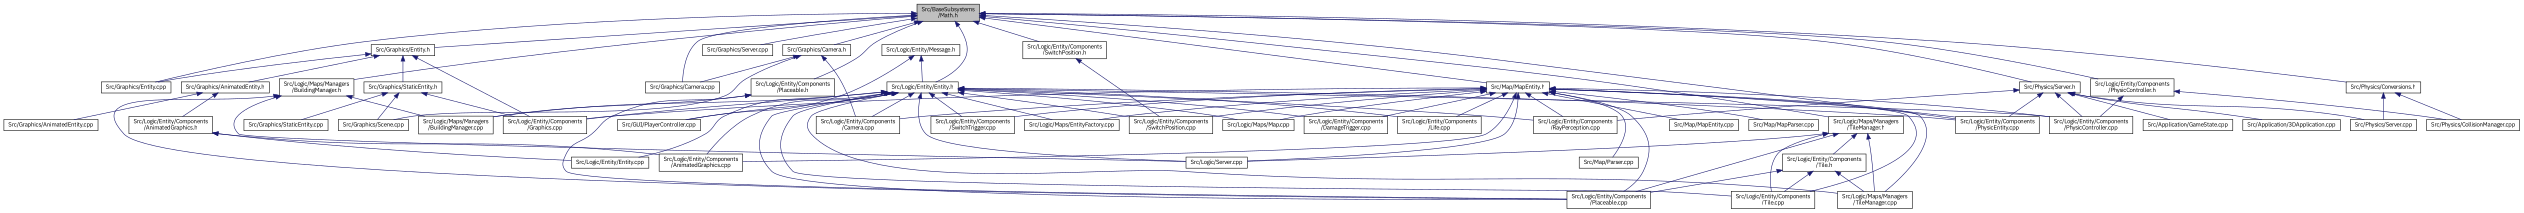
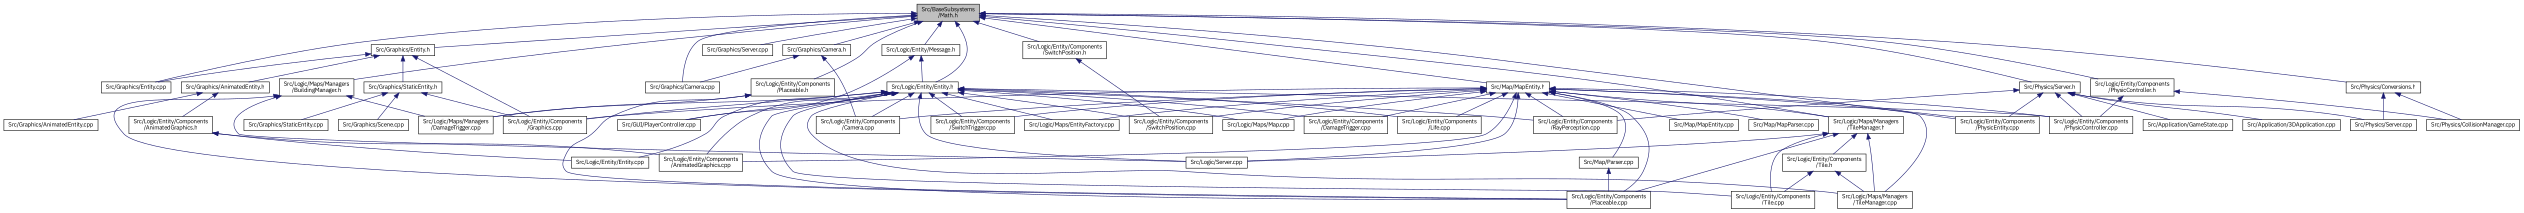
edge "Src/Logic/Entity/Message.h" -> "Src/BaseSubsystems /Math.h": added
edge "Src/Logic/Entity/Components /PhysicEntity.cpp" -> "Src/Logic/Entity/Entity.h": removed
edge "Src/Graphics/Scene.cpp" -> "Src/Graphics/Camera.h": removed
edge "Src/Logic/Entity/Components /Tile.cpp" -> "Src/Map/MapEntity.h": now "Src/Logic/Maps/Managers /TileManager.h" -> "Src/Map/MapEntity.h"
node "Src/Logic/Maps/Managers /BuildingManager.cpp": label "Src/Logic/Maps/Managers /BuildingManager.cpp" -> "Src/Logic/Maps/Managers /DamageTrigger.cpp"
edge "Src/Logic/Entity/Components /Placeable.cpp" -> "Src/Logic/Entity/Components /Tile.h": now "Src/Logic/Entity/Components /Placeable.cpp" -> "Src/Map/Parser.cpp"
